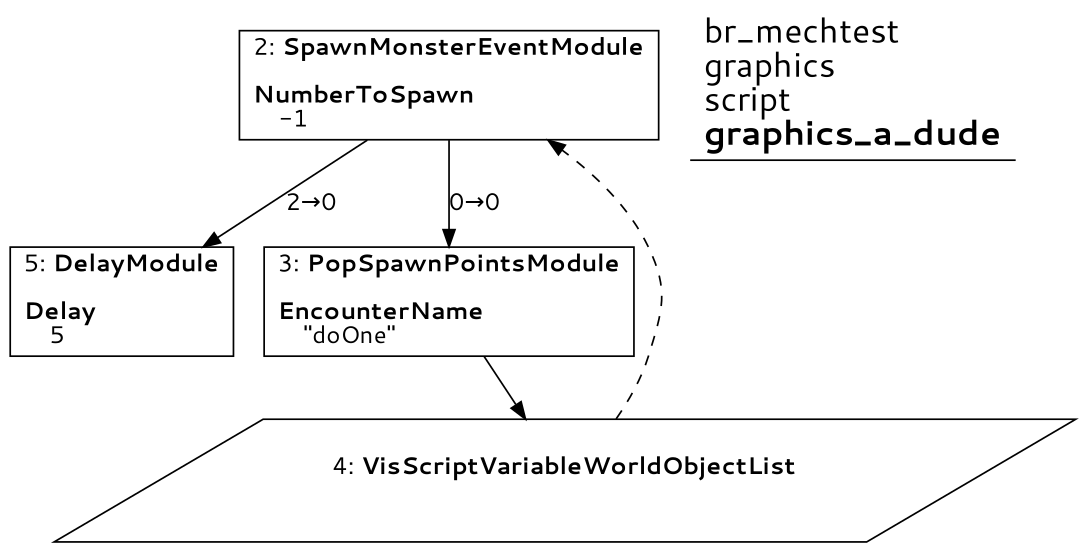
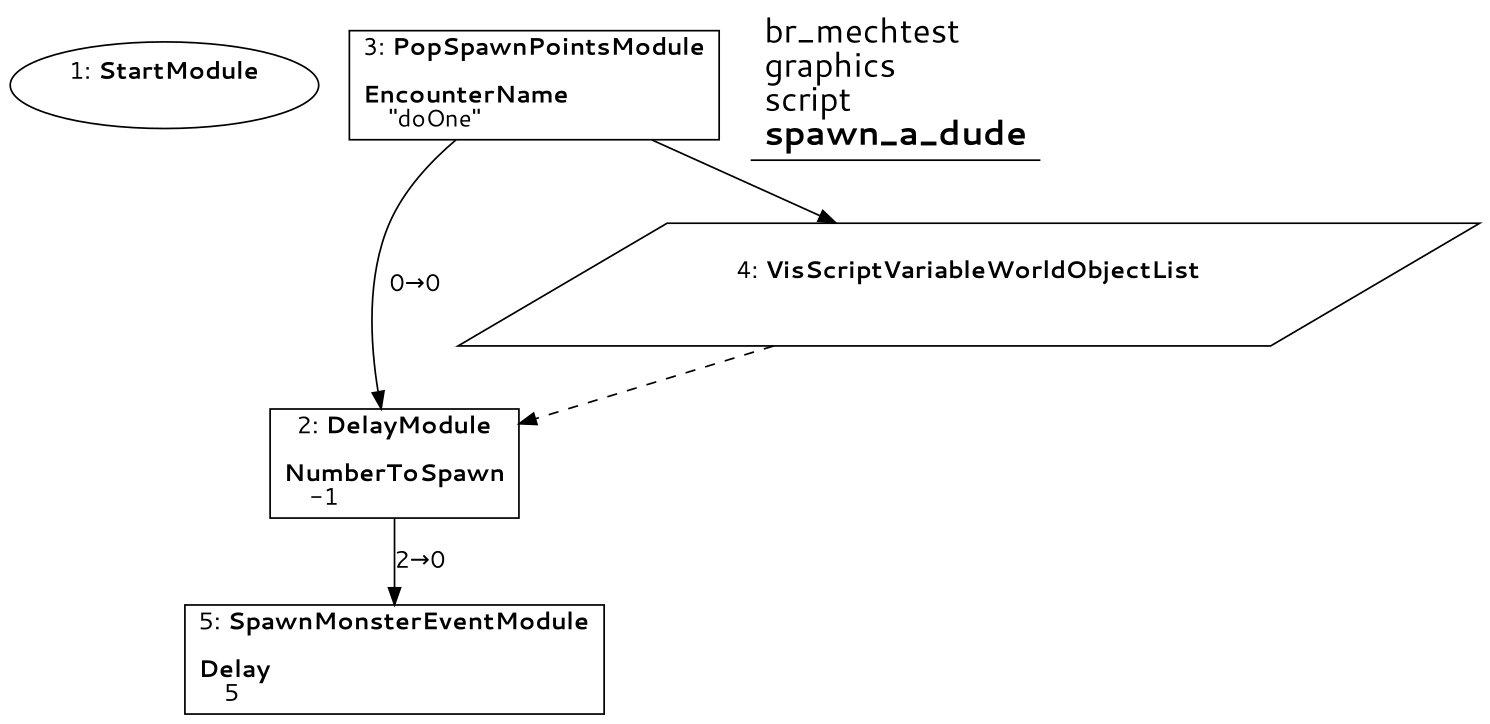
node "2:": text "SpawnMonsterEventModule" -> "DelayModule"
node "1:": added
node "br_mechtest": text "graphics_a_dude" -> "spawn_a_dude"
edge "2:" -> "3:": reversed
node "5:": text "DelayModule" -> "SpawnMonsterEventModule"
